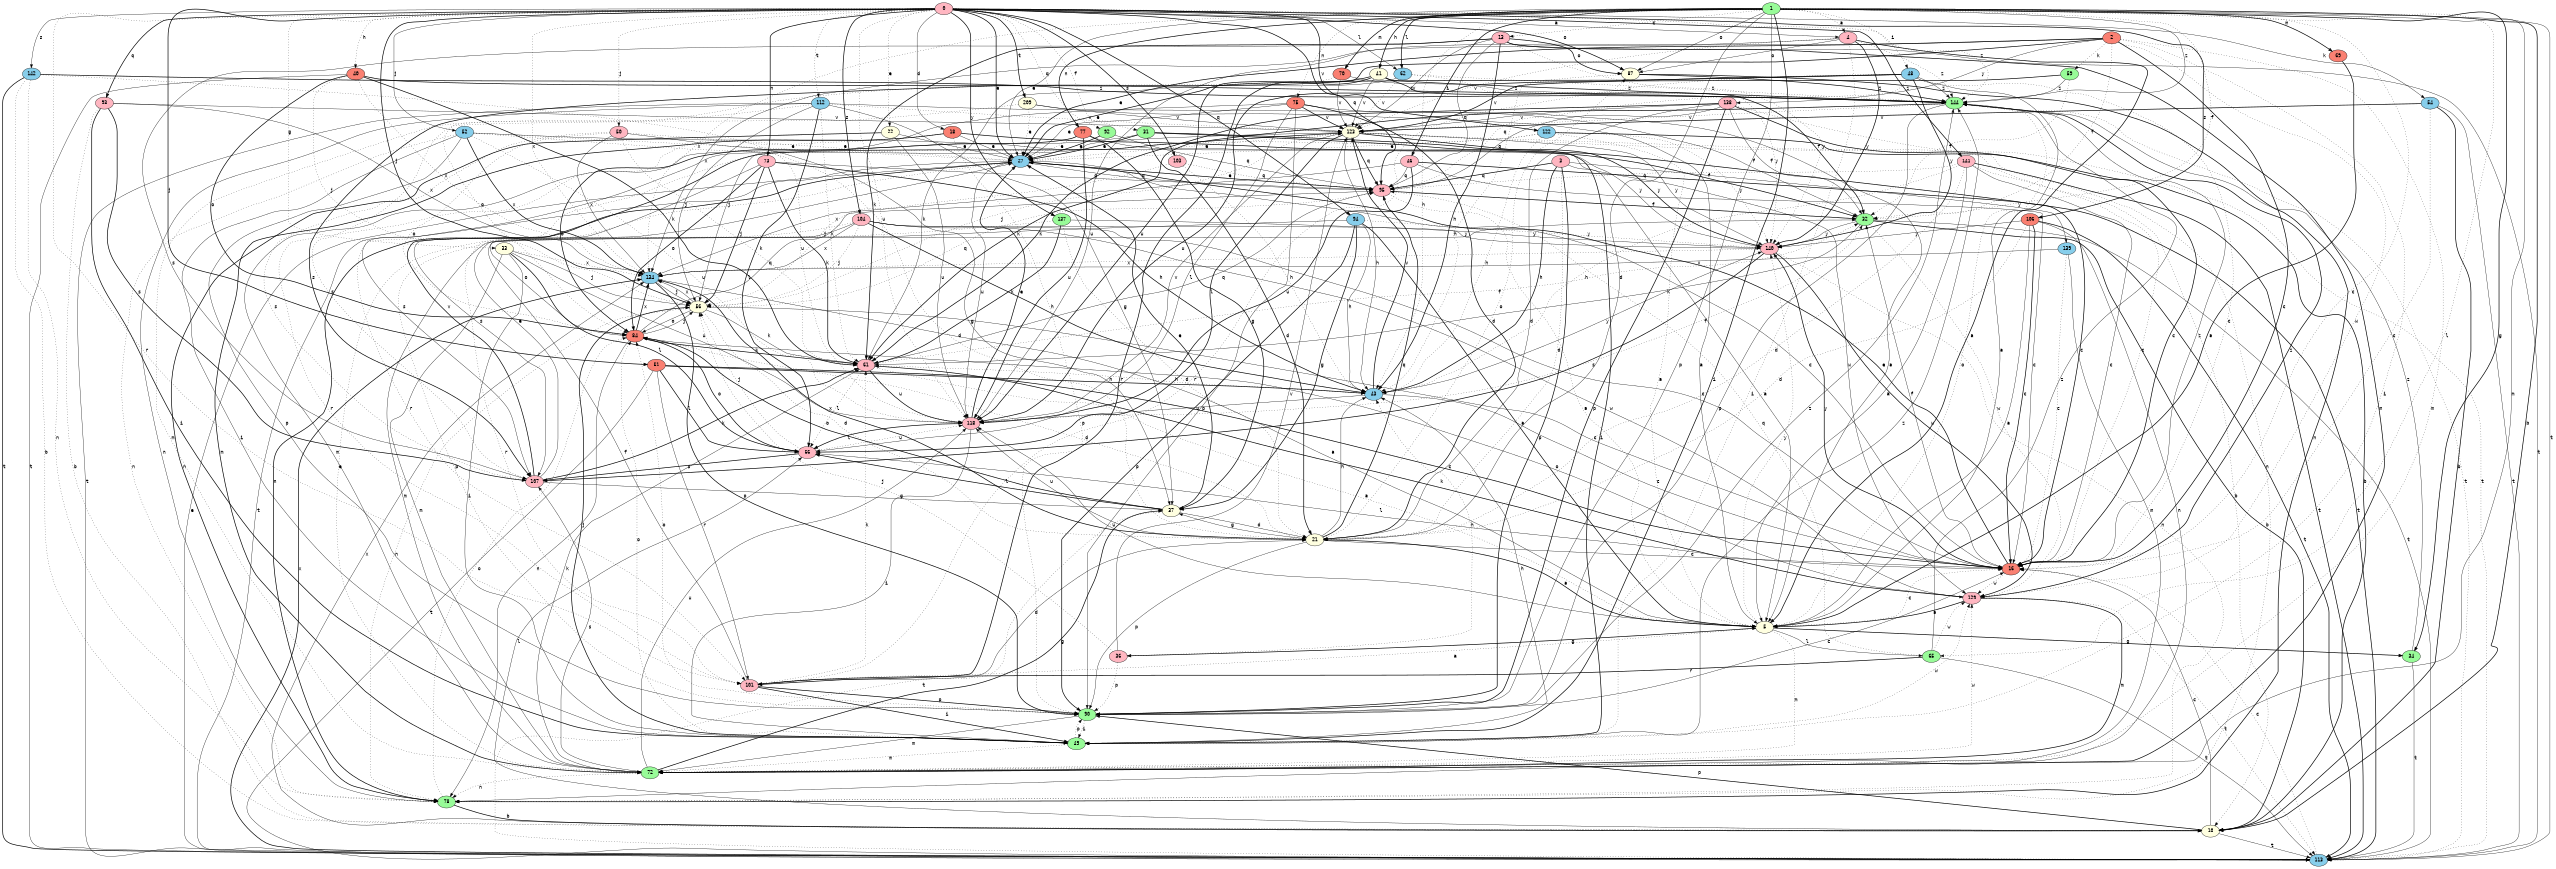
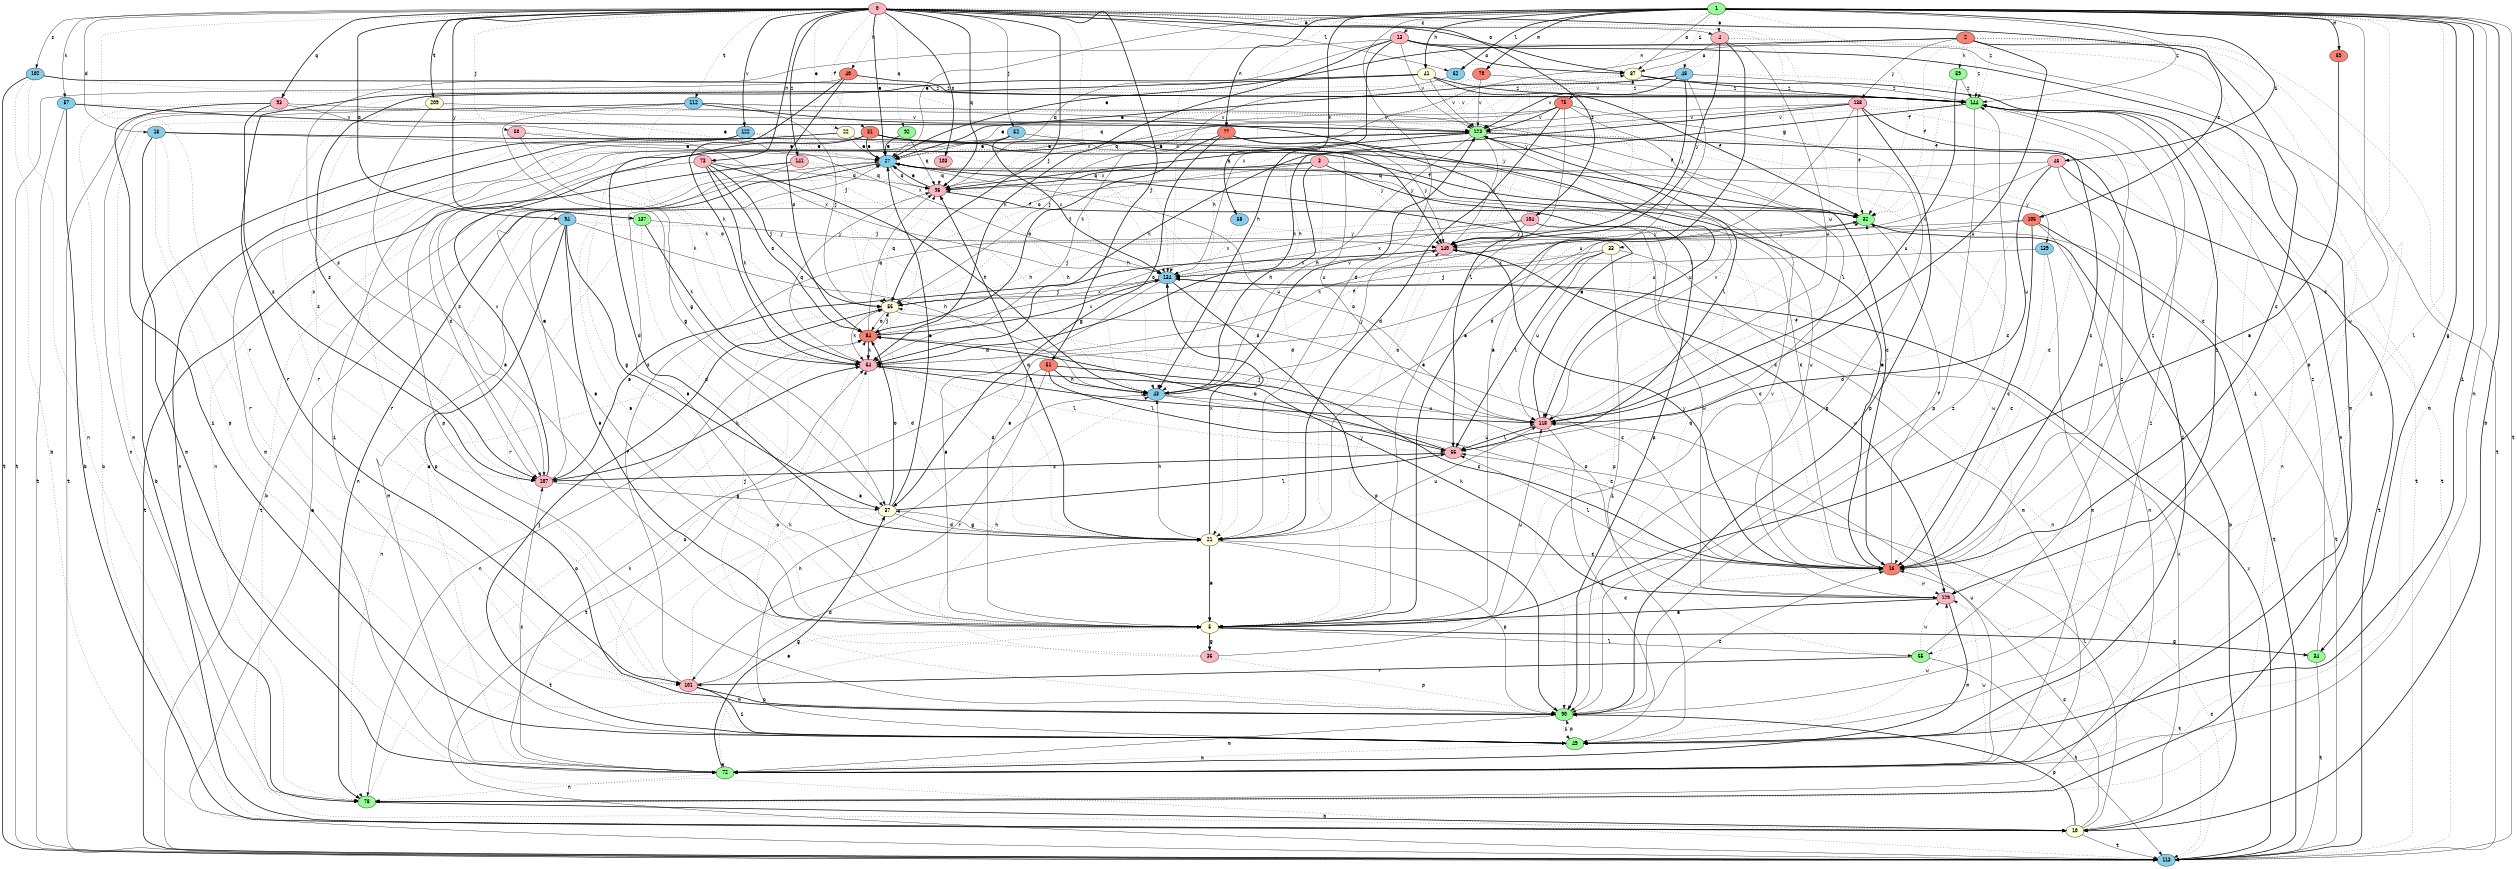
node "142": label "142" -> "102"
node "54": label "54" -> "57"
node "18": fillcolor salmon -> skyblue
node "31": fillcolor palegreen -> salmon
node "123": fillcolor lightyellow -> palegreen
node "58": added
edge "141" -> "16": style solid -> dotted
edge "104" -> "43": removed, label "h"
edge "5" -> "144": now "5" -> "87"
node "61": label "61" -> "64"
